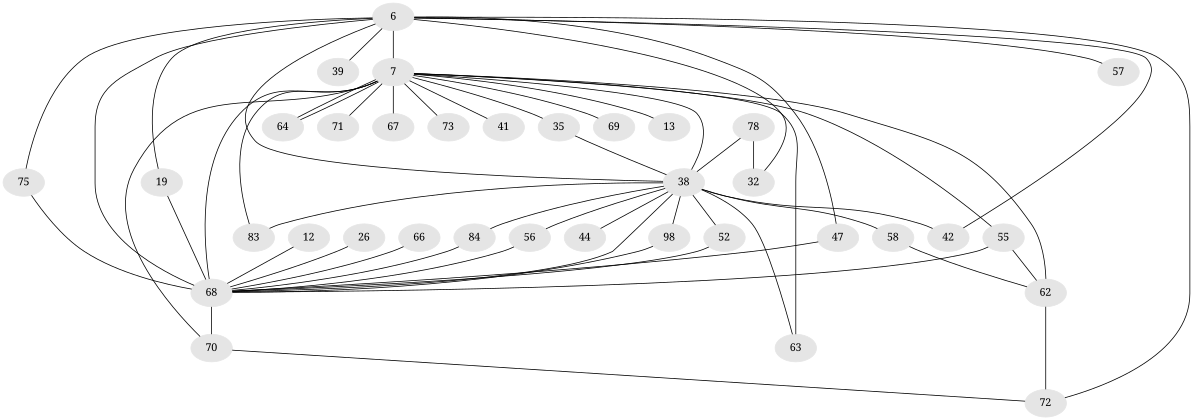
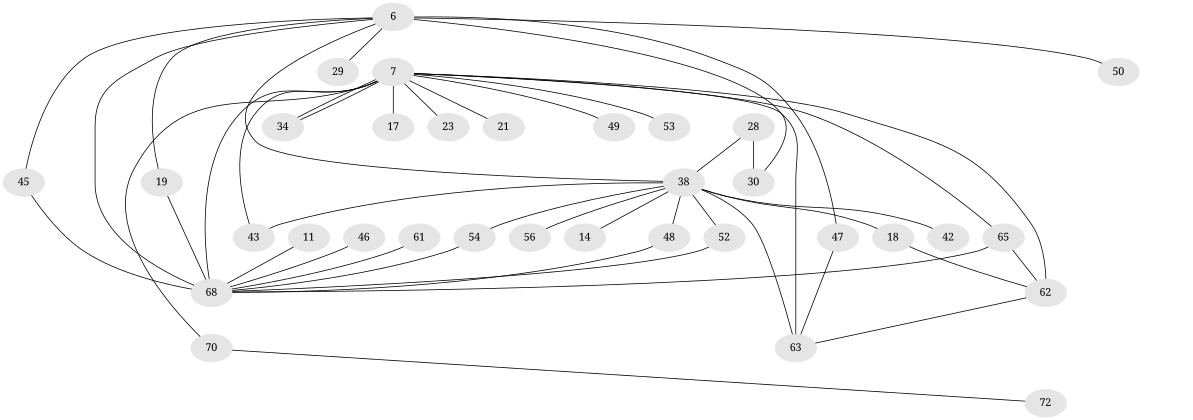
edge "6" -- "72": removed
edge "6" -- "42": removed
edge "6" -- "7": removed
node "39": label "39" -> "29"
node "57": label "57" -> "50"
edge "7" -- "38": removed
node "64": label "64" -> "34"
node "71": removed
node "67": label "67" -> "17"
node "73": label "73" -> "23"
node "41": label "41" -> "21"
node "35": removed
node "69": label "69" -> "49"
node "13": label "13" -> "53"
node "78": label "78" -> "28"
node "75": label "75" -> "45"
node "32": label "32" -> "30"
node "83": label "83" -> "43"
node "12": label "12" -> "11"
node "26": label "26" -> "46"
node "66": label "66" -> "61"
node "84": label "84" -> "54"
node "44": label "44" -> "14"
node "98": label "98" -> "48"
node "58": label "58" -> "18"
node "55": label "55" -> "65"
edge "47" -- "68": now "47" -- "63"
edge "56" -- "68": removed
edge "38" -- "68": removed
edge "68" -- "70": removed
edge "62" -- "72": now "62" -- "63"
